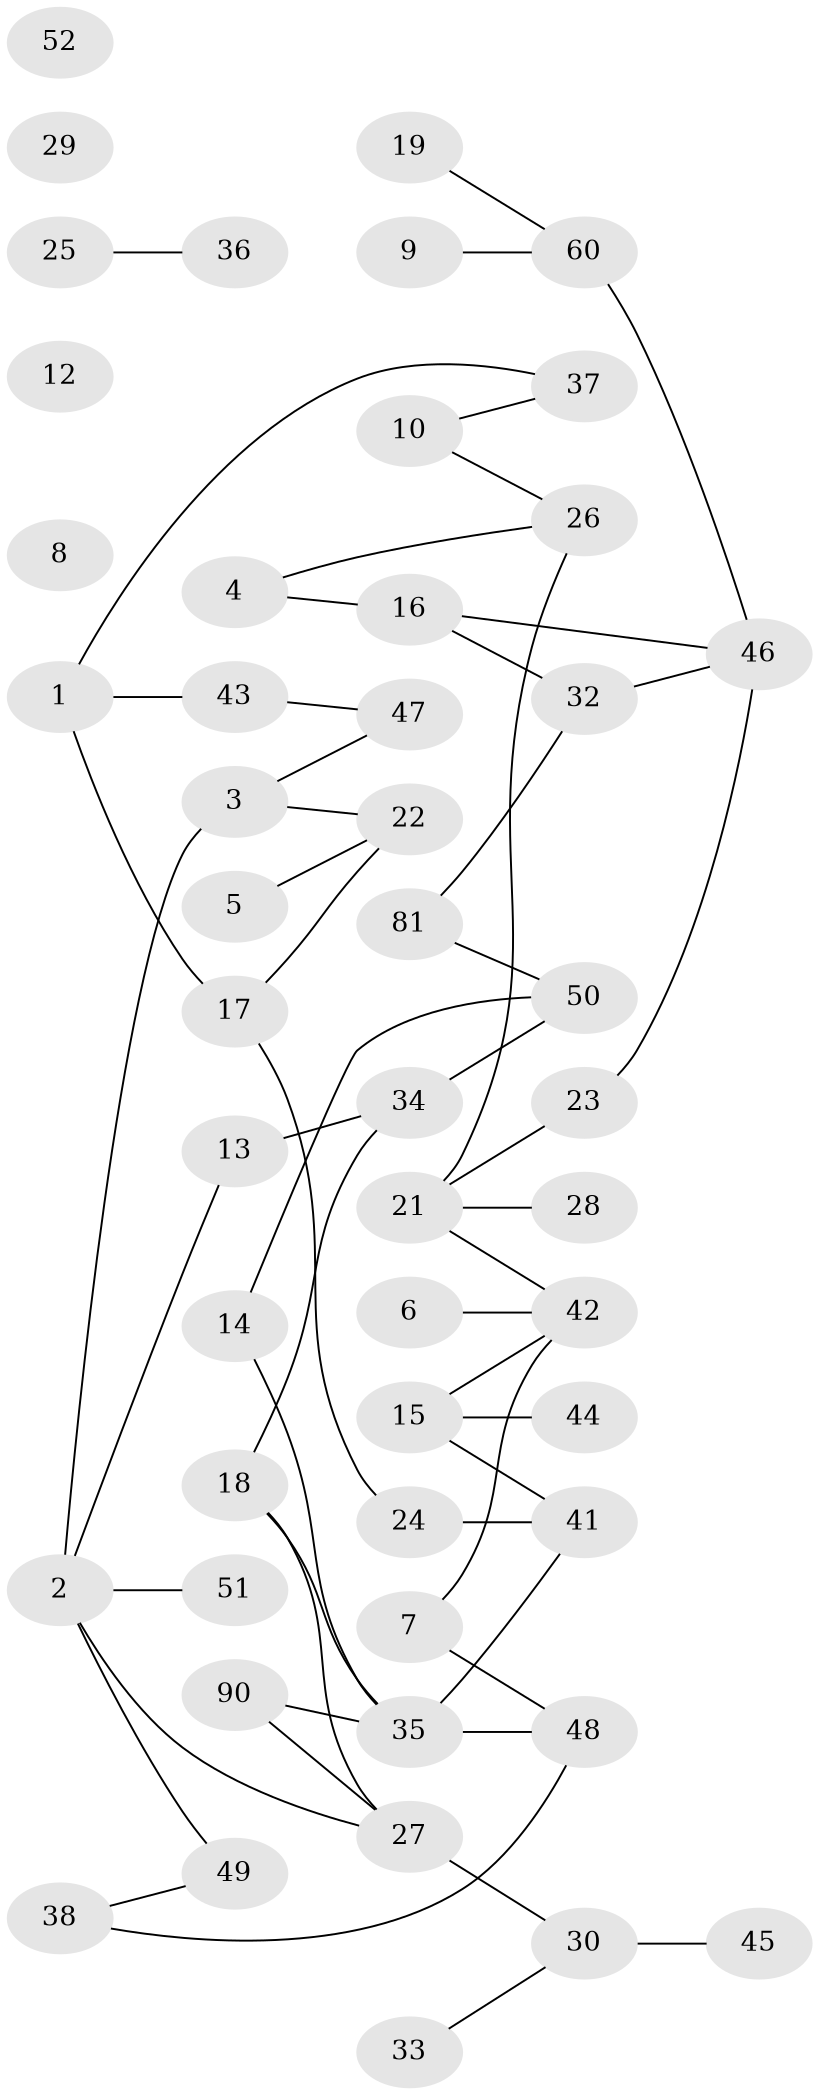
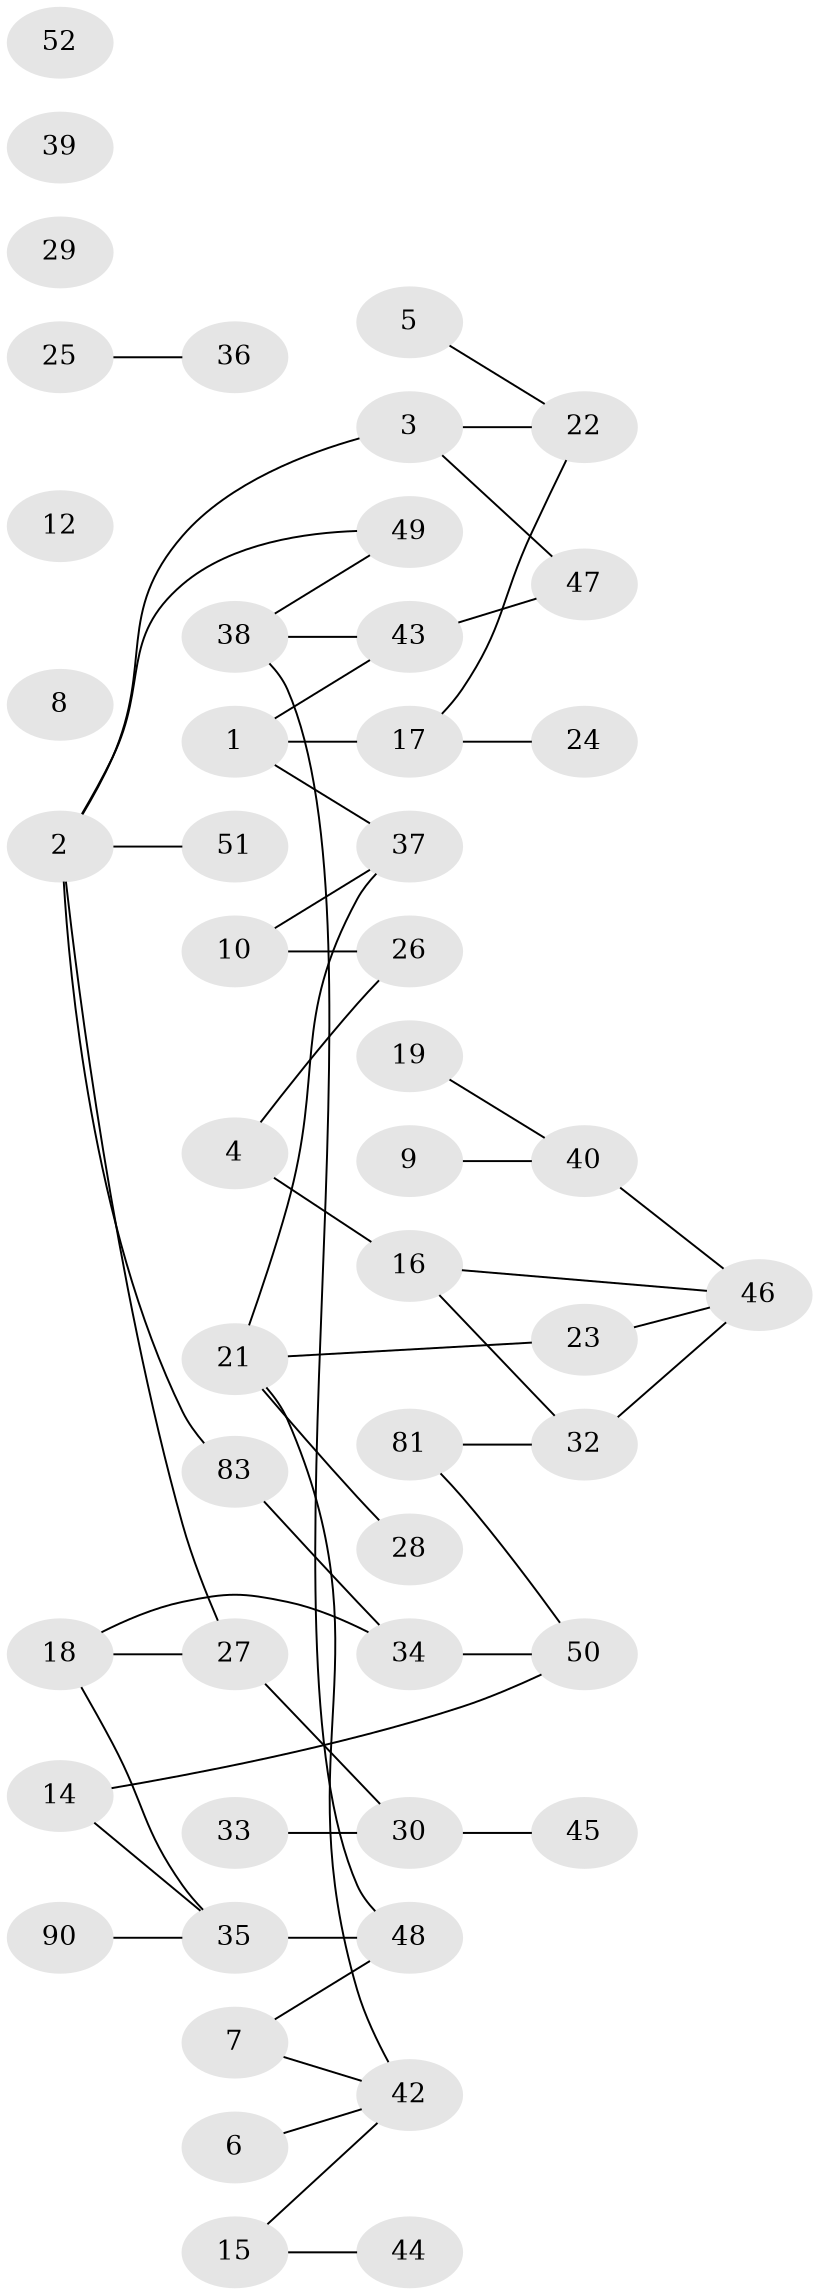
node "39": added
node "60": label "60" -> "40"
edge "38" -- "43": added
edge "26" -- "21": now "37" -- "21"
node "13": label "13" -> "83"
node "41": removed
edge "90" -- "27": removed
